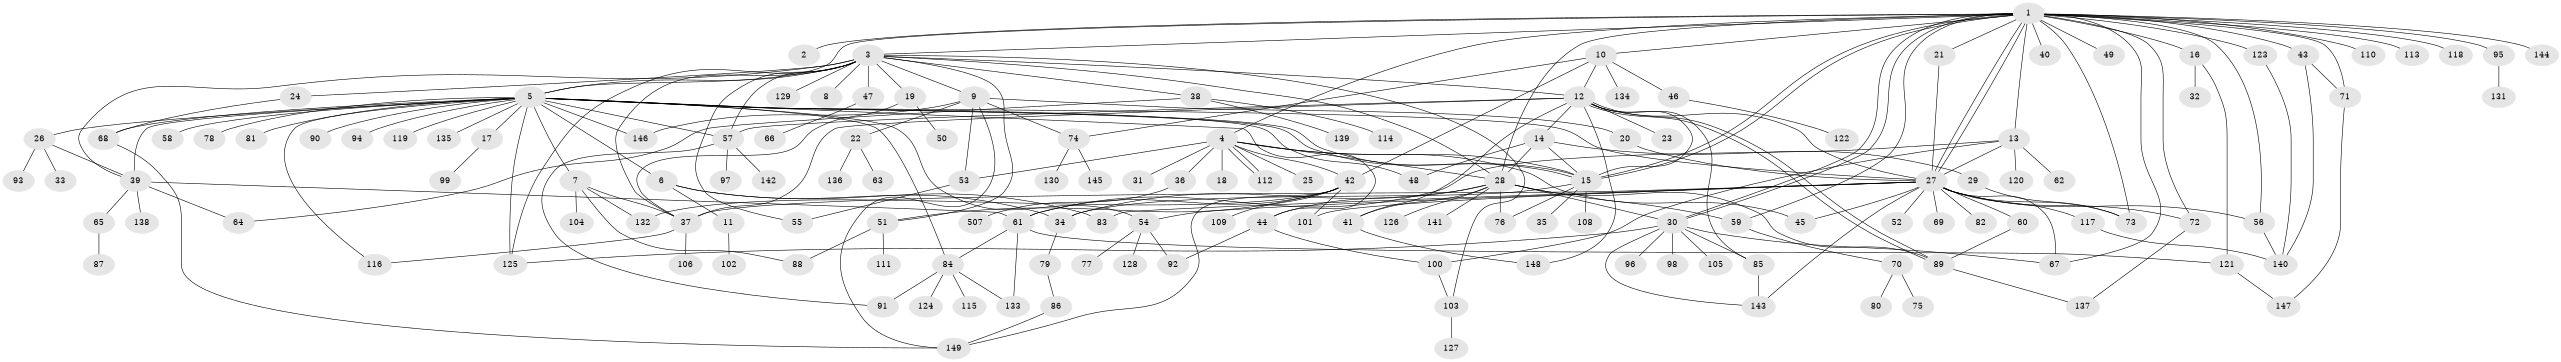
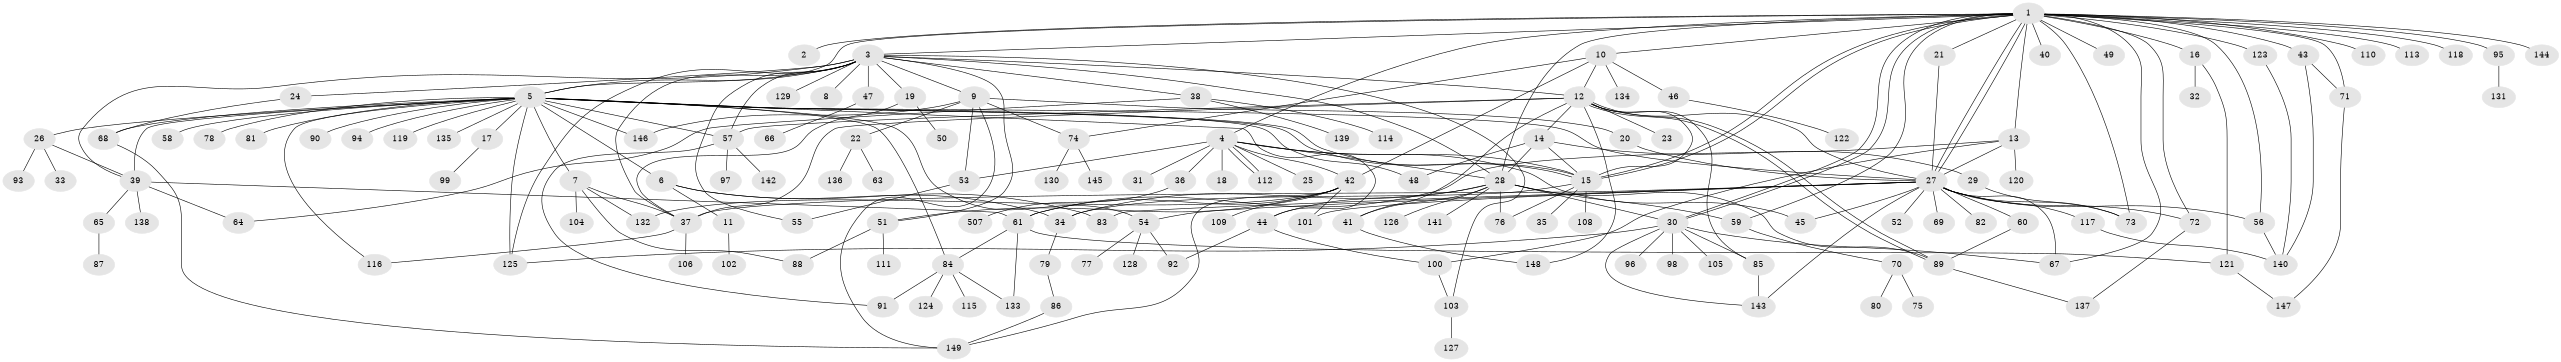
node "62": removed
